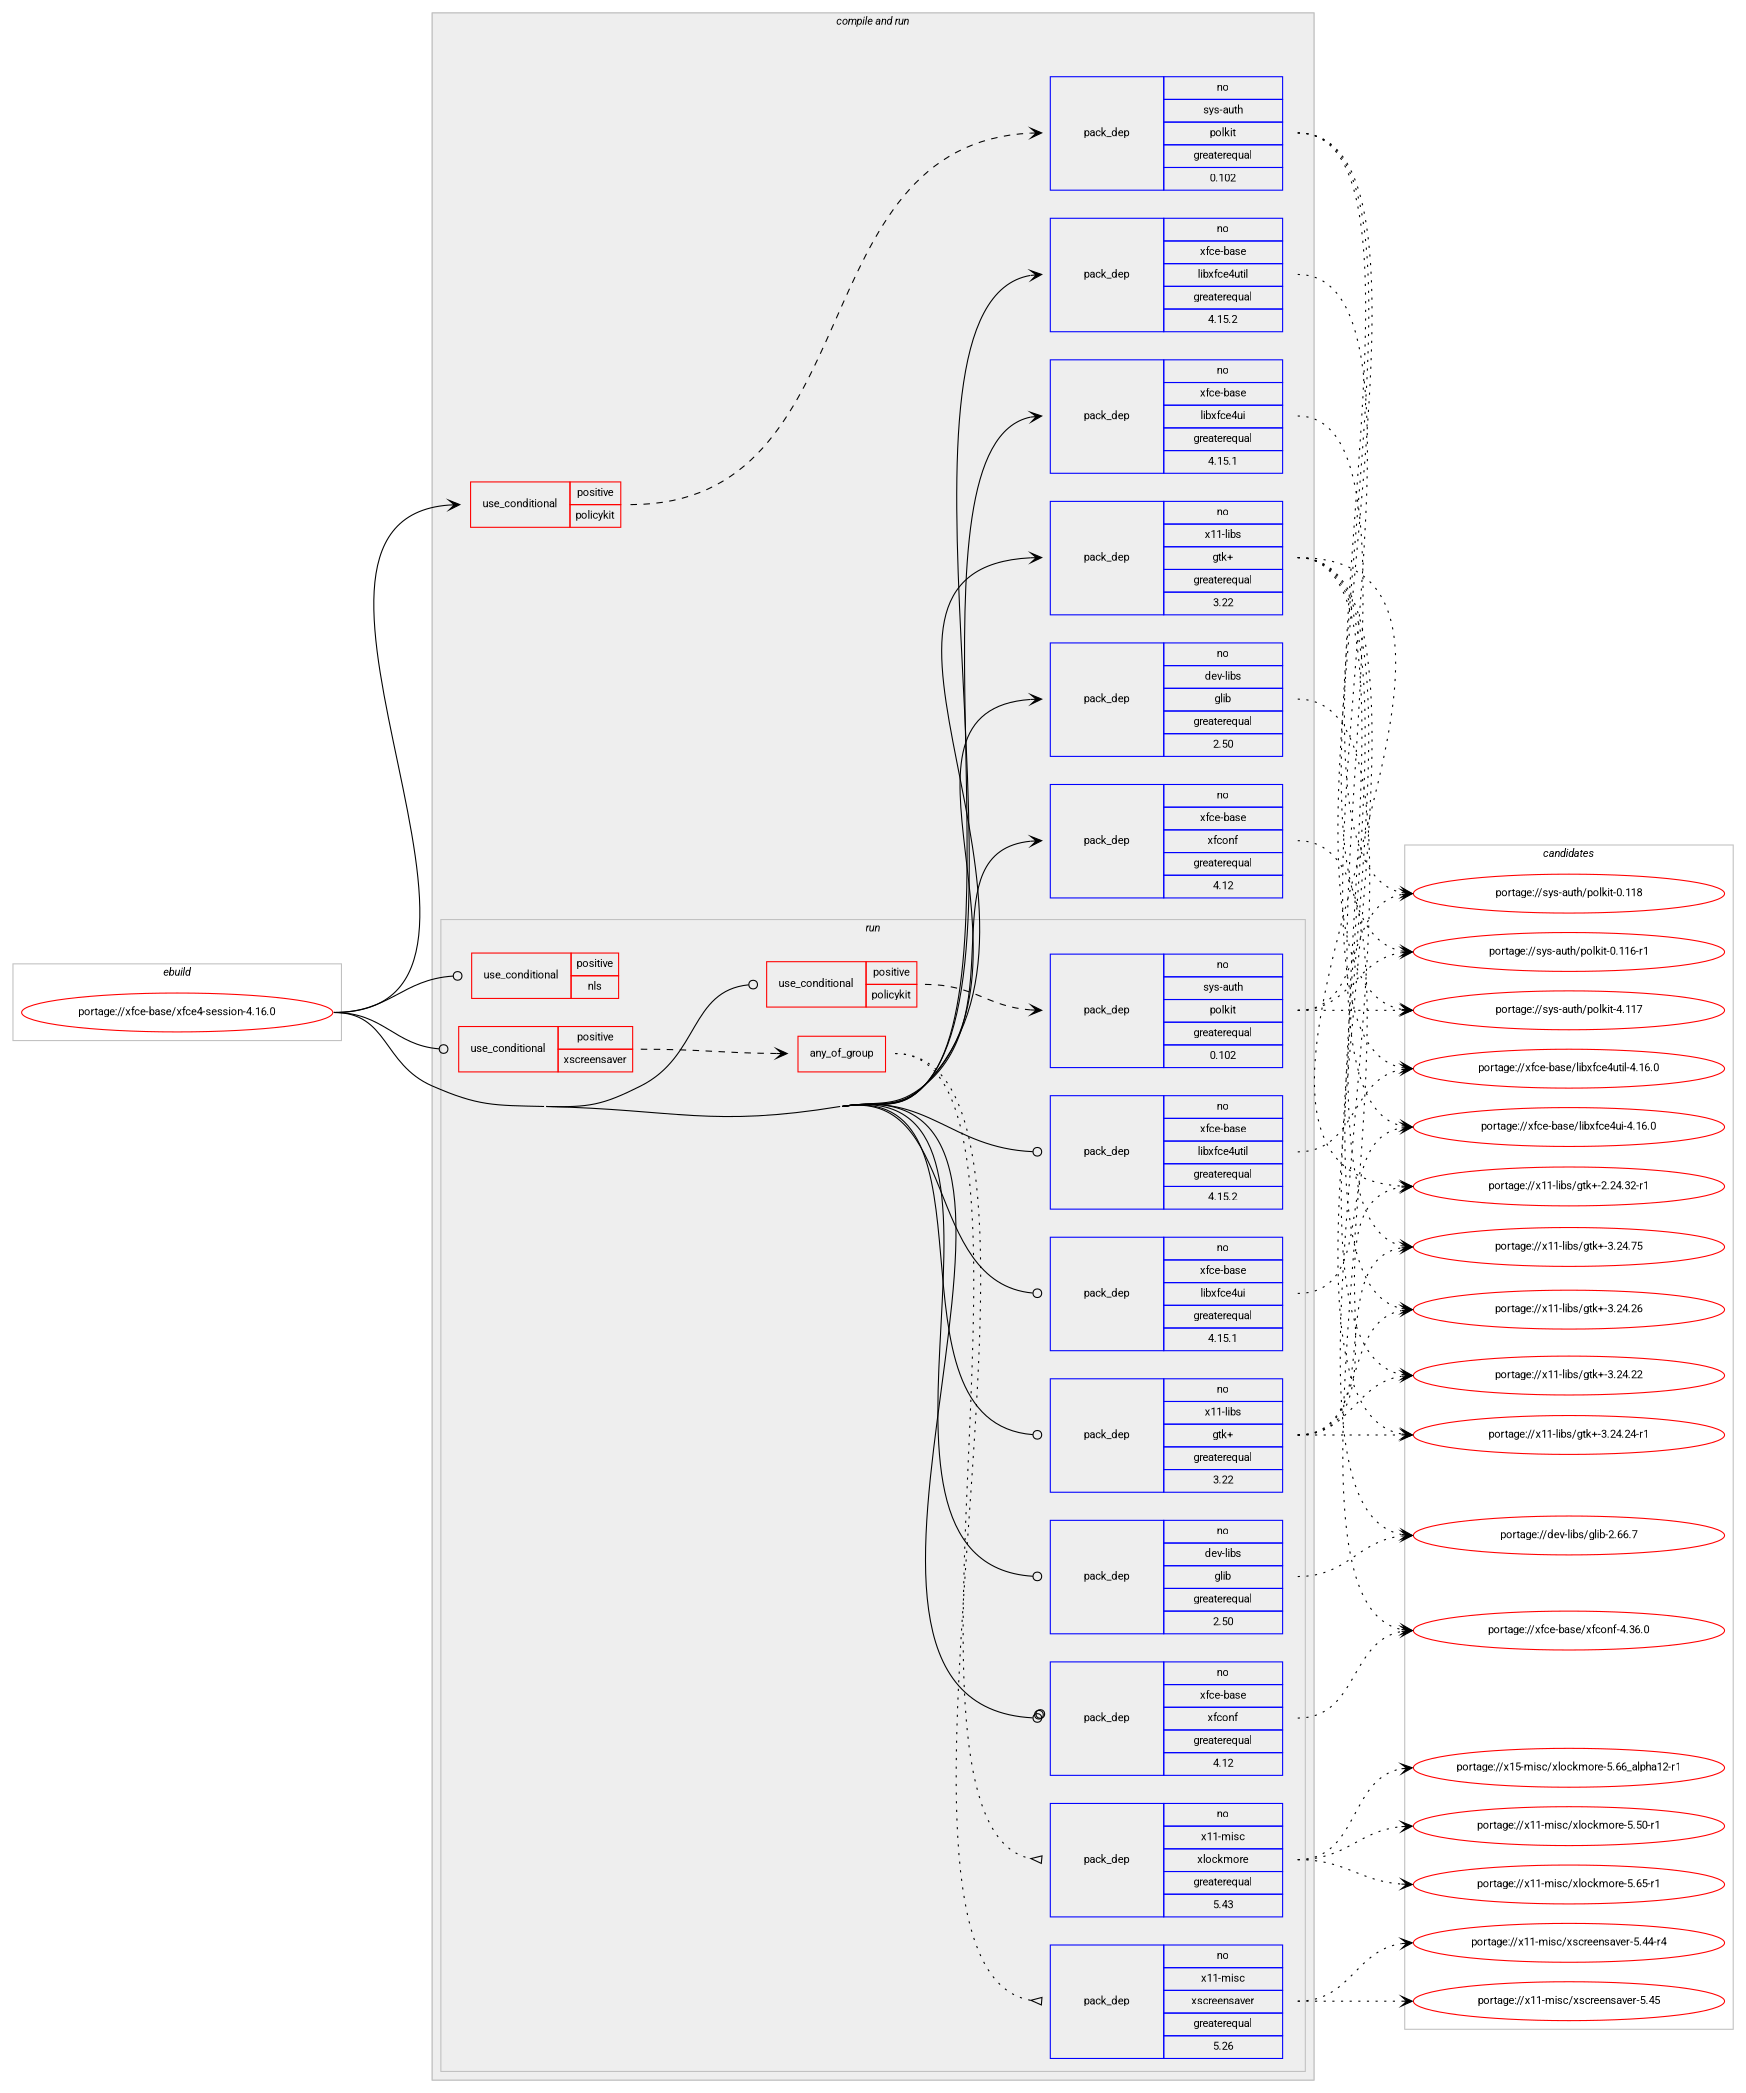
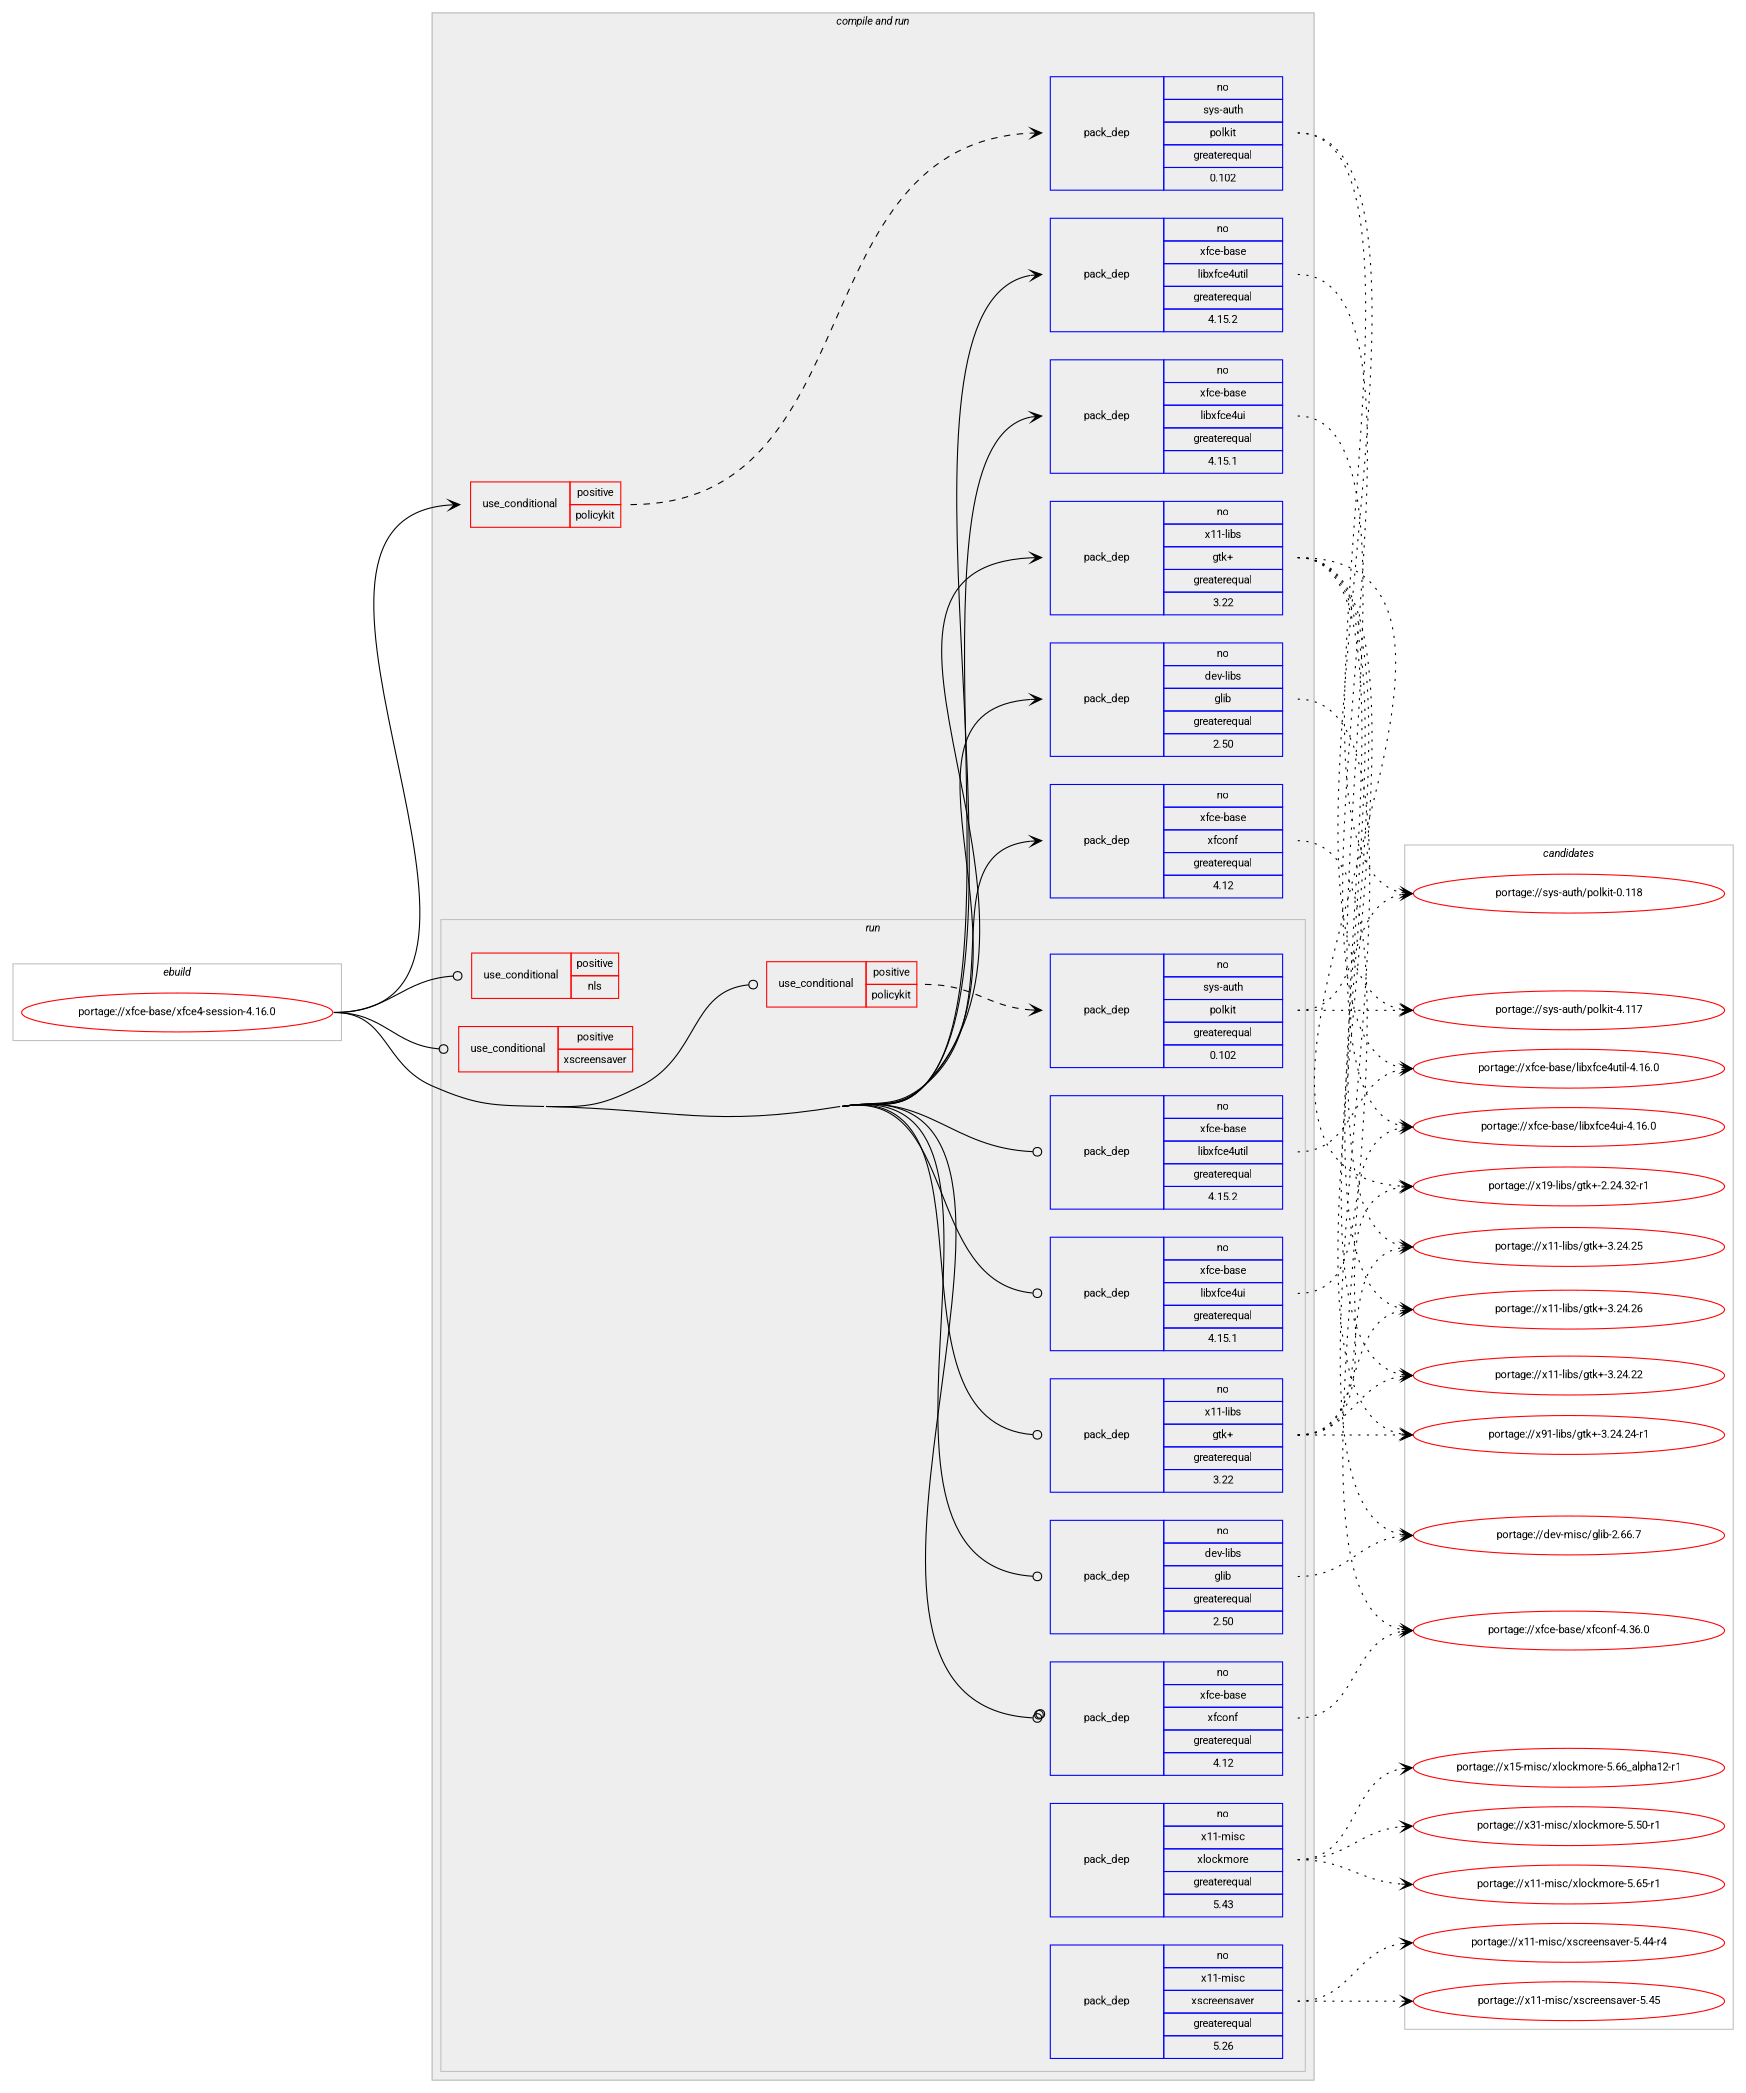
node "portage://sys-auth/polkit-0.116-r1": removed
node "any_of_group": removed
node "portage://x11-libs/gtk+-2.24.32-r1": label "portage://x11-libs/gtk+-2.24.32-r1" -> "portage://x19-libs/gtk+-2.24.32-r1"
node "portage://x11-libs/gtk+-3.24.75": label "portage://x11-libs/gtk+-3.24.75" -> "portage://x11-libs/gtk+-3.24.25"
node "portage://x11-libs/gtk+-3.24.24-r1": label "portage://x11-libs/gtk+-3.24.24-r1" -> "portage://x91-libs/gtk+-3.24.24-r1"
node "portage://dev-libs/glib-2.66.7": label "portage://dev-libs/glib-2.66.7" -> "portage://dev-misc/glib-2.66.7"
node "portage://x11-misc/xlockmore-5.50-r1": label "portage://x11-misc/xlockmore-5.50-r1" -> "portage://x31-misc/xlockmore-5.50-r1"
